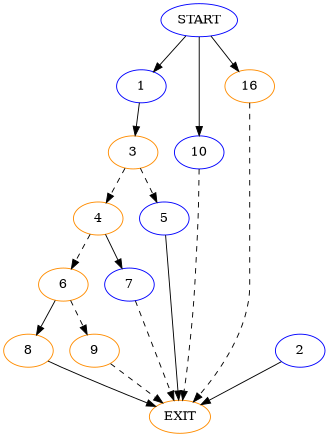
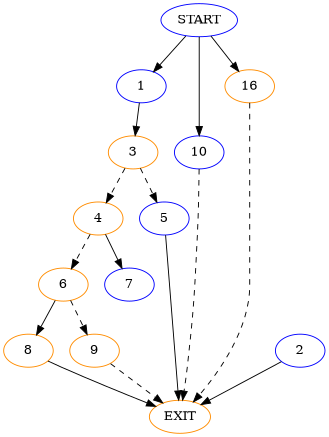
edge "7" -> "EXIT": removed
